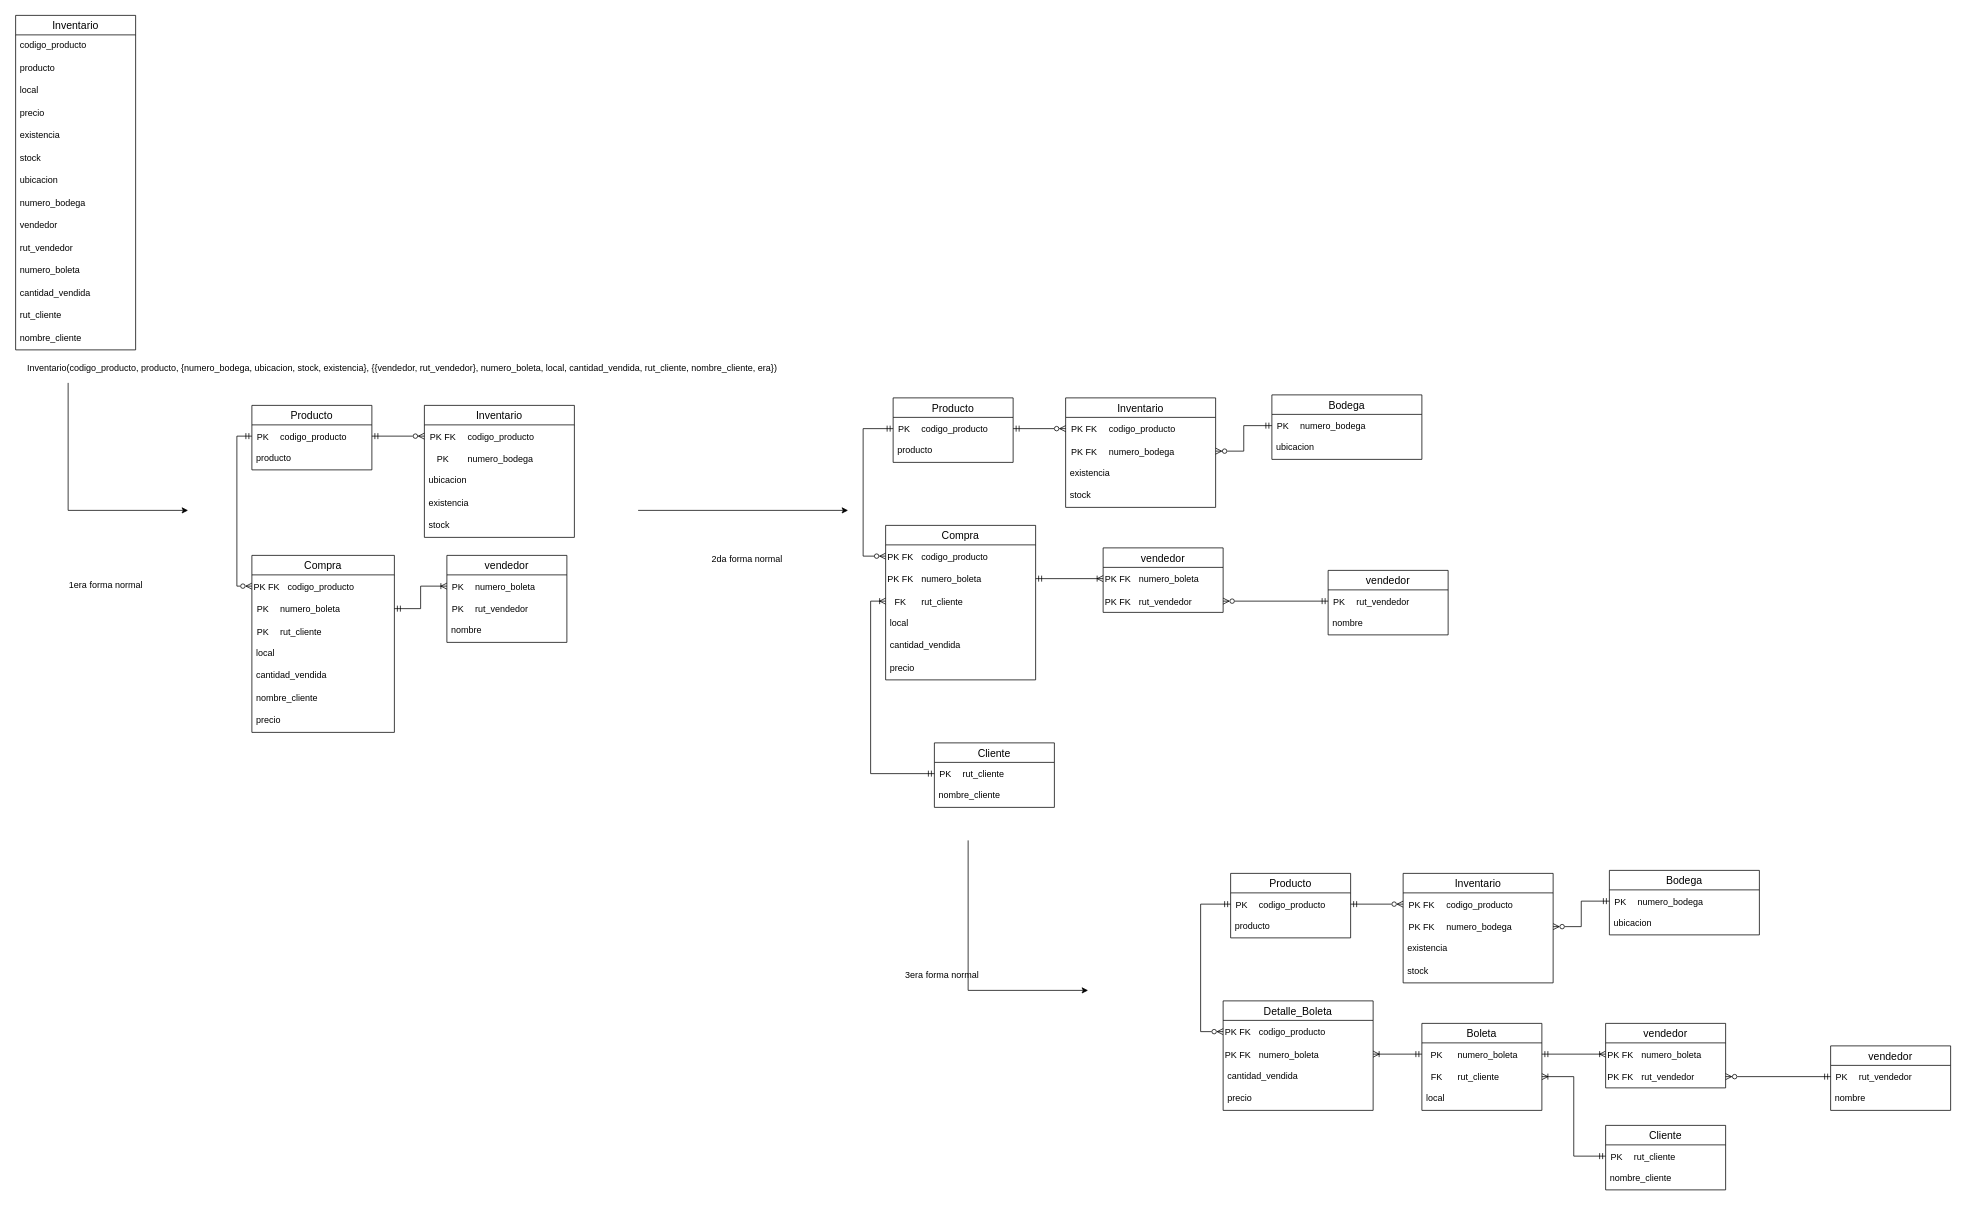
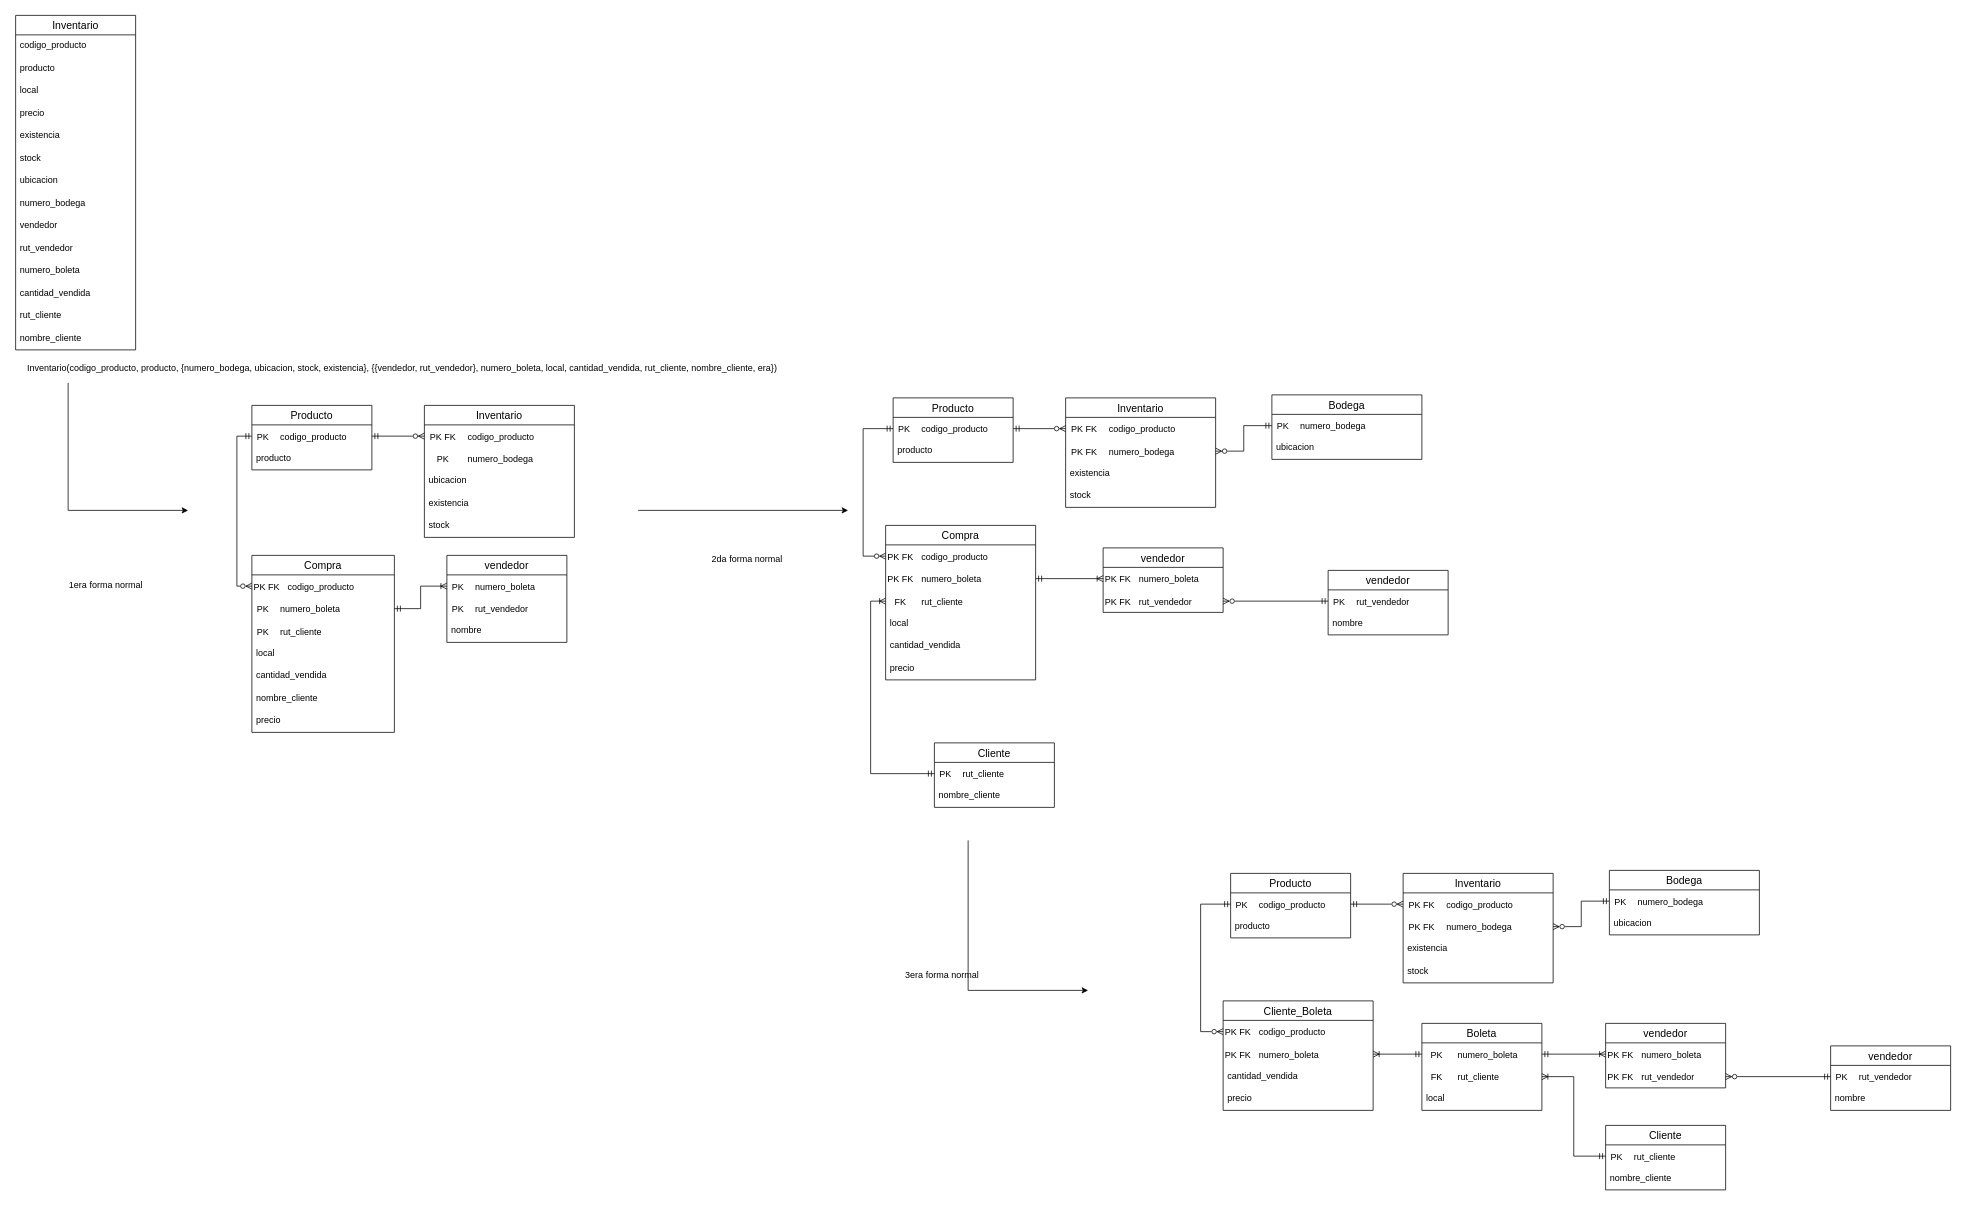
node "Detalle_Boleta": label "Detalle_Boleta" -> "Cliente_Boleta"
